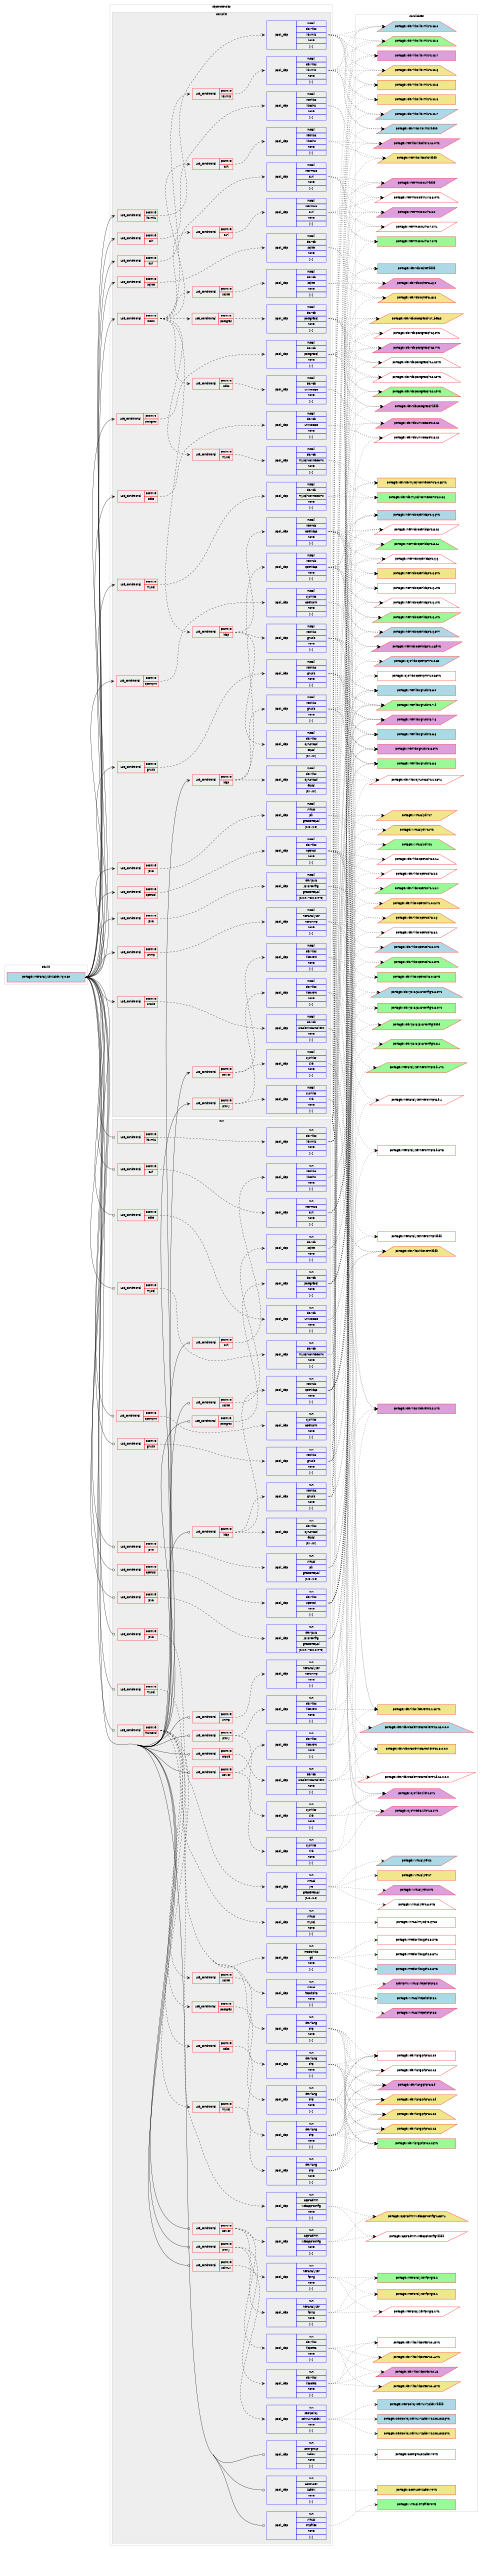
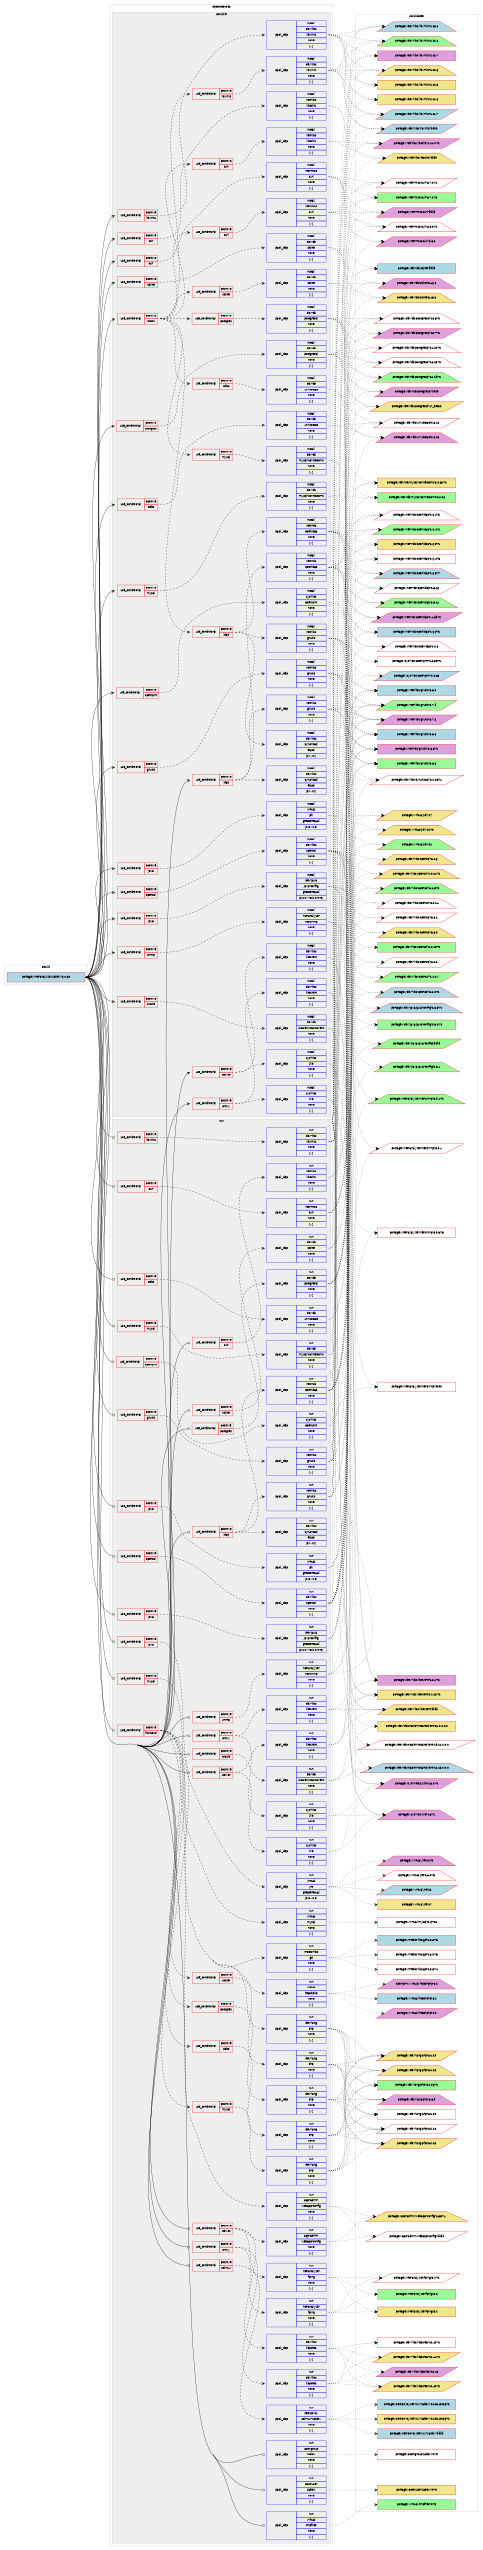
node "portage://net-misc/selinux-8.8.0-r1": label "portage://net-misc/selinux-8.8.0-r1" -> "portage://net-misc/curl-8.8.0-r1"
node "portage://dev-libs/openssl-3.3.0": added
node "portage://net-analyzer/net-snmp-5.9.4-r1": shape parallelogram -> trapezium
